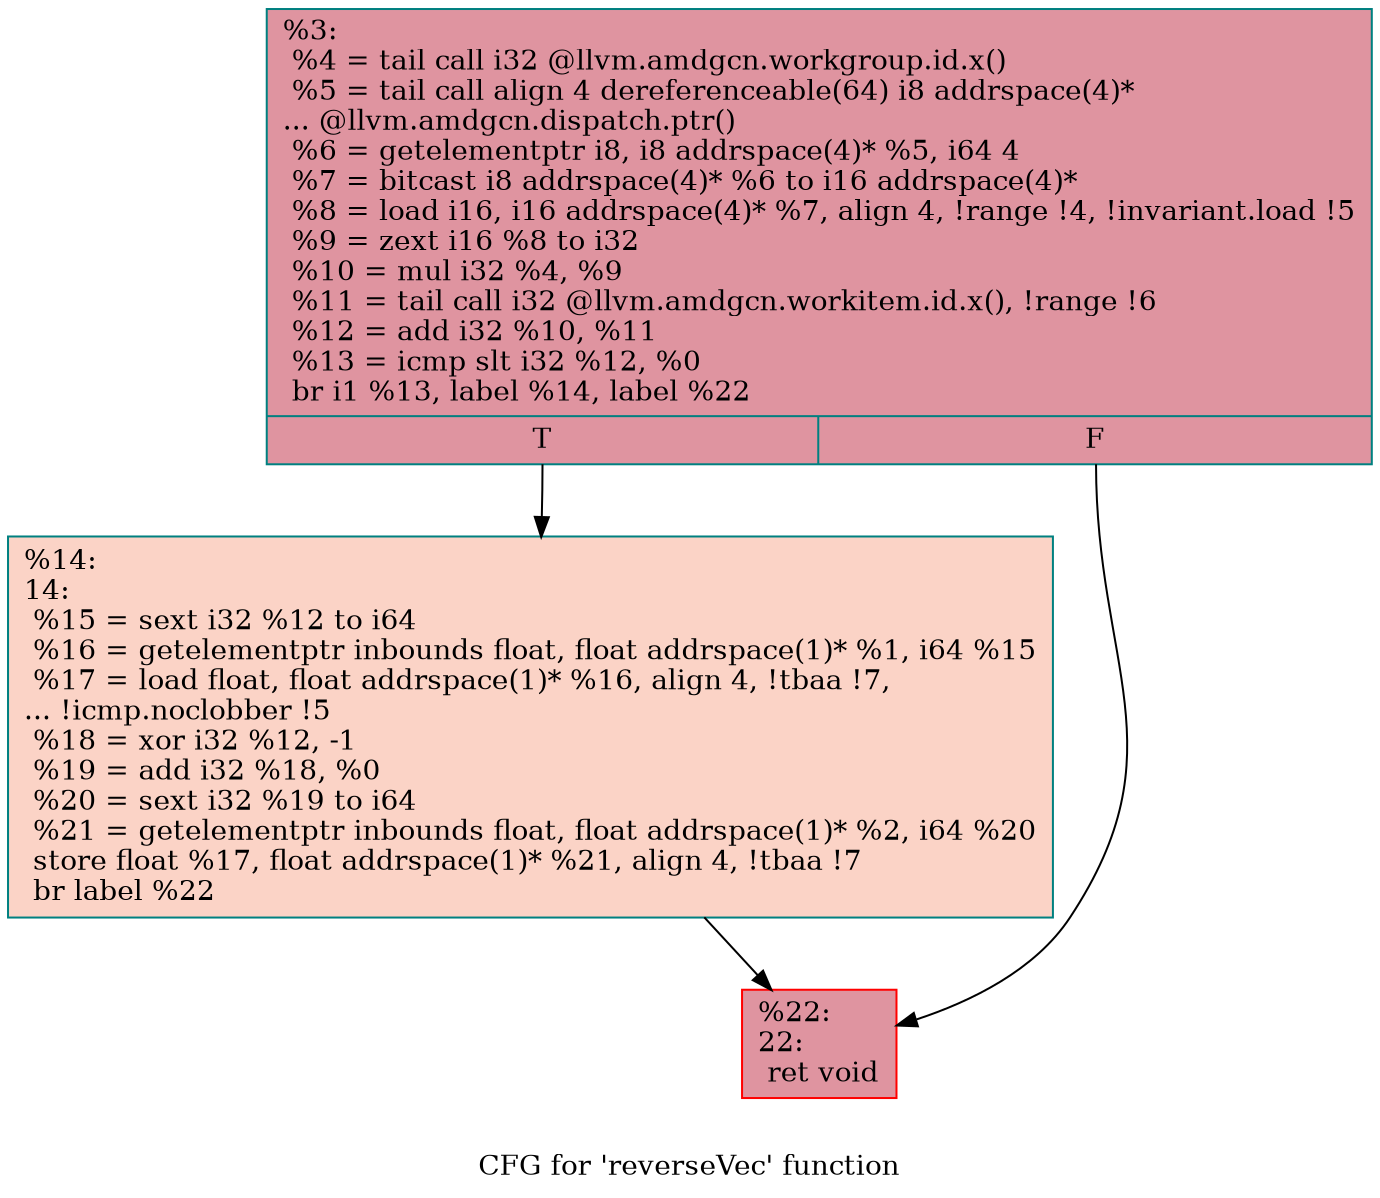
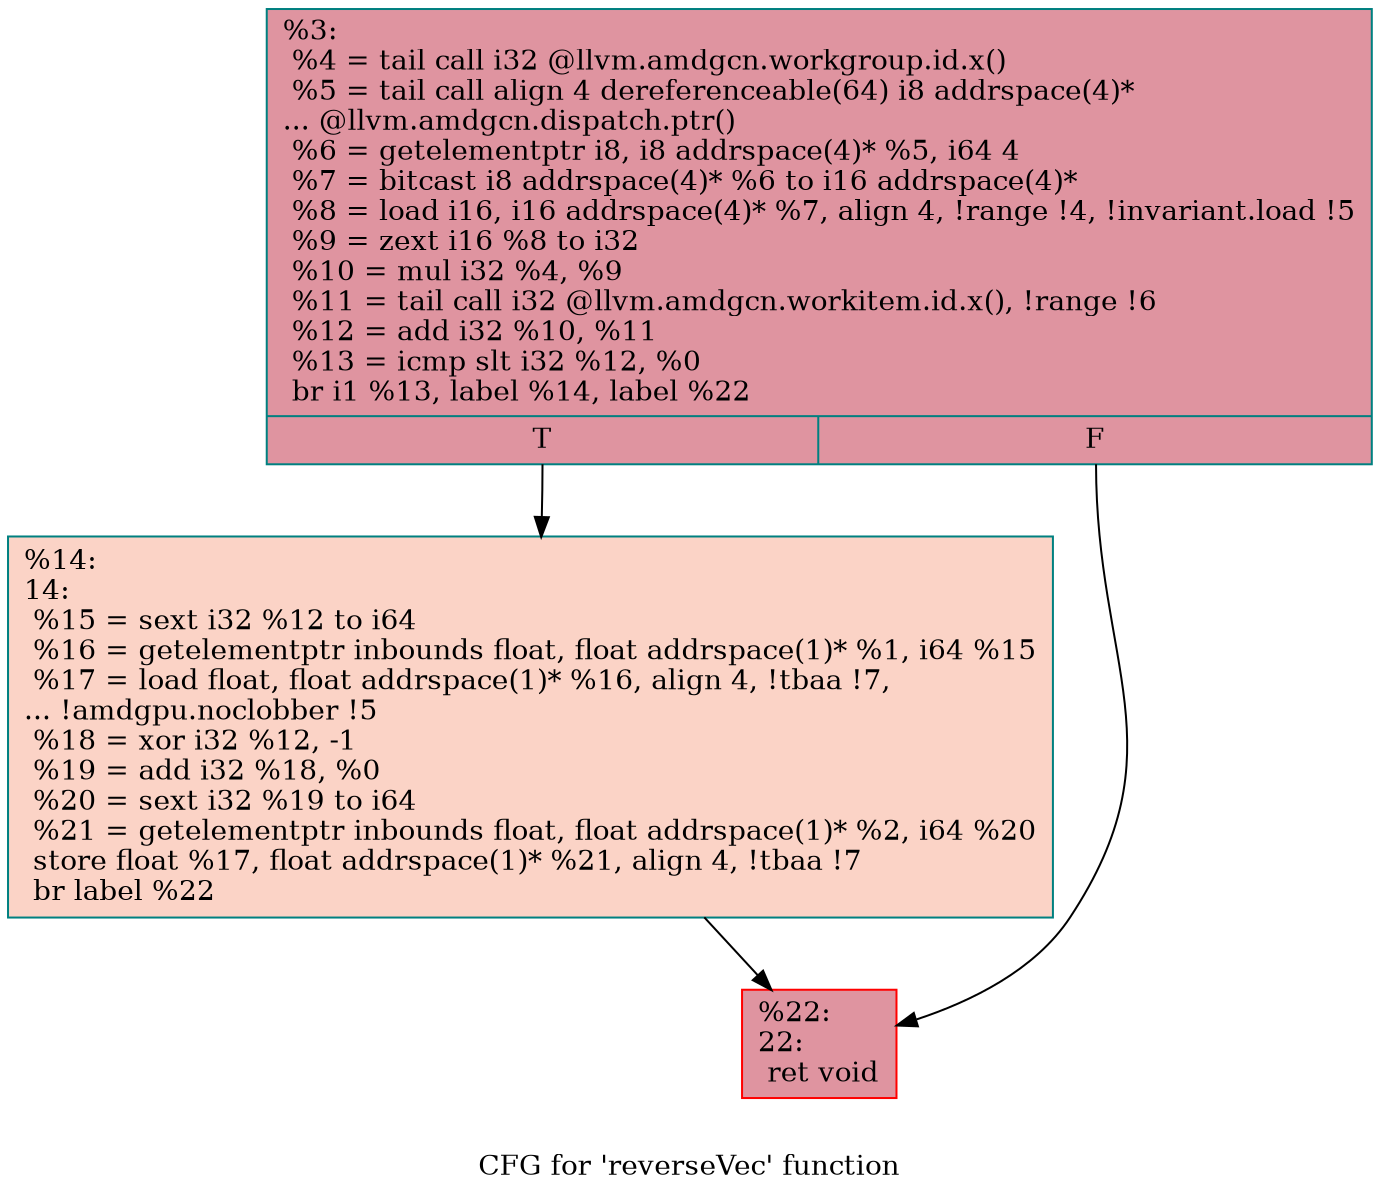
node "%14:": text "... !icmp.noclobber !5" -> "... !amdgpu.noclobber !5"
